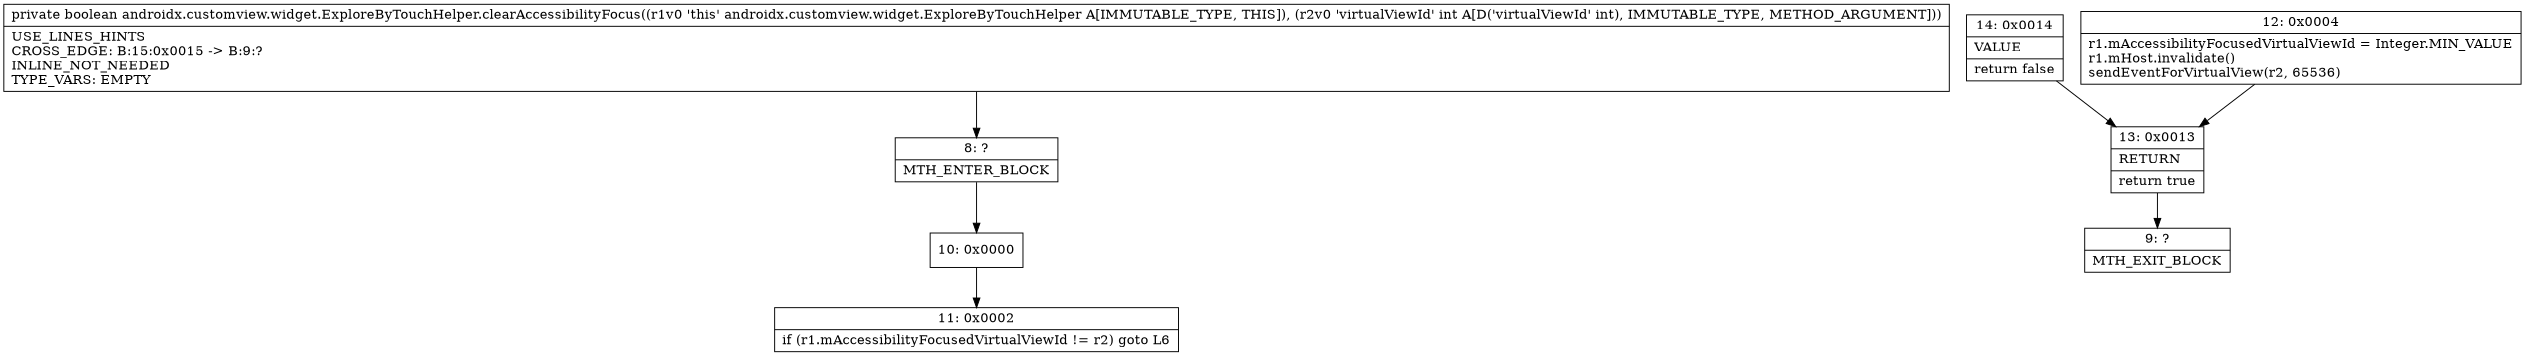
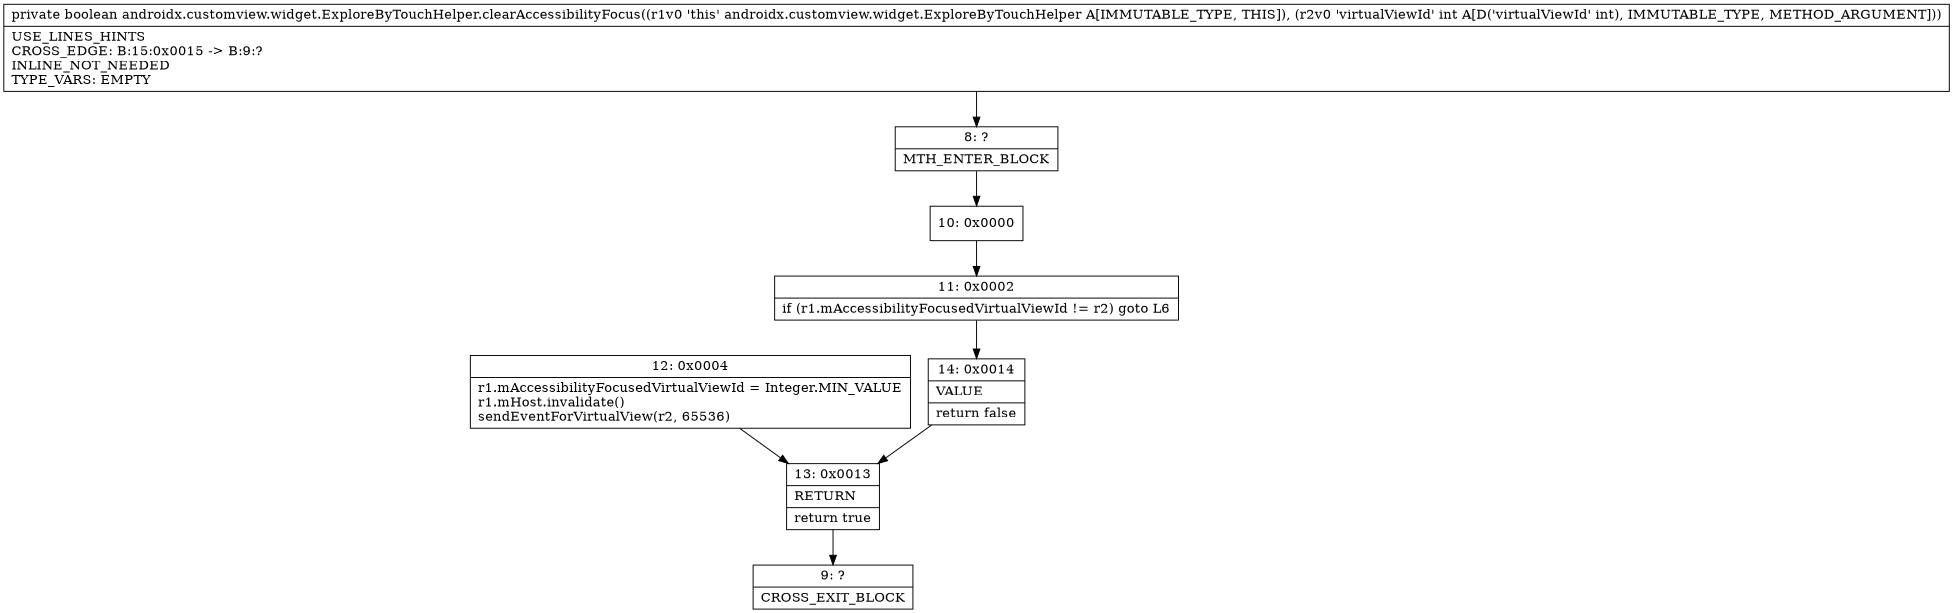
node "9: ?": text "MTH_EXIT_BLOCK" -> "CROSS_EXIT_BLOCK"
edge "11: 0x0002" -> "14: 0x0014": added
